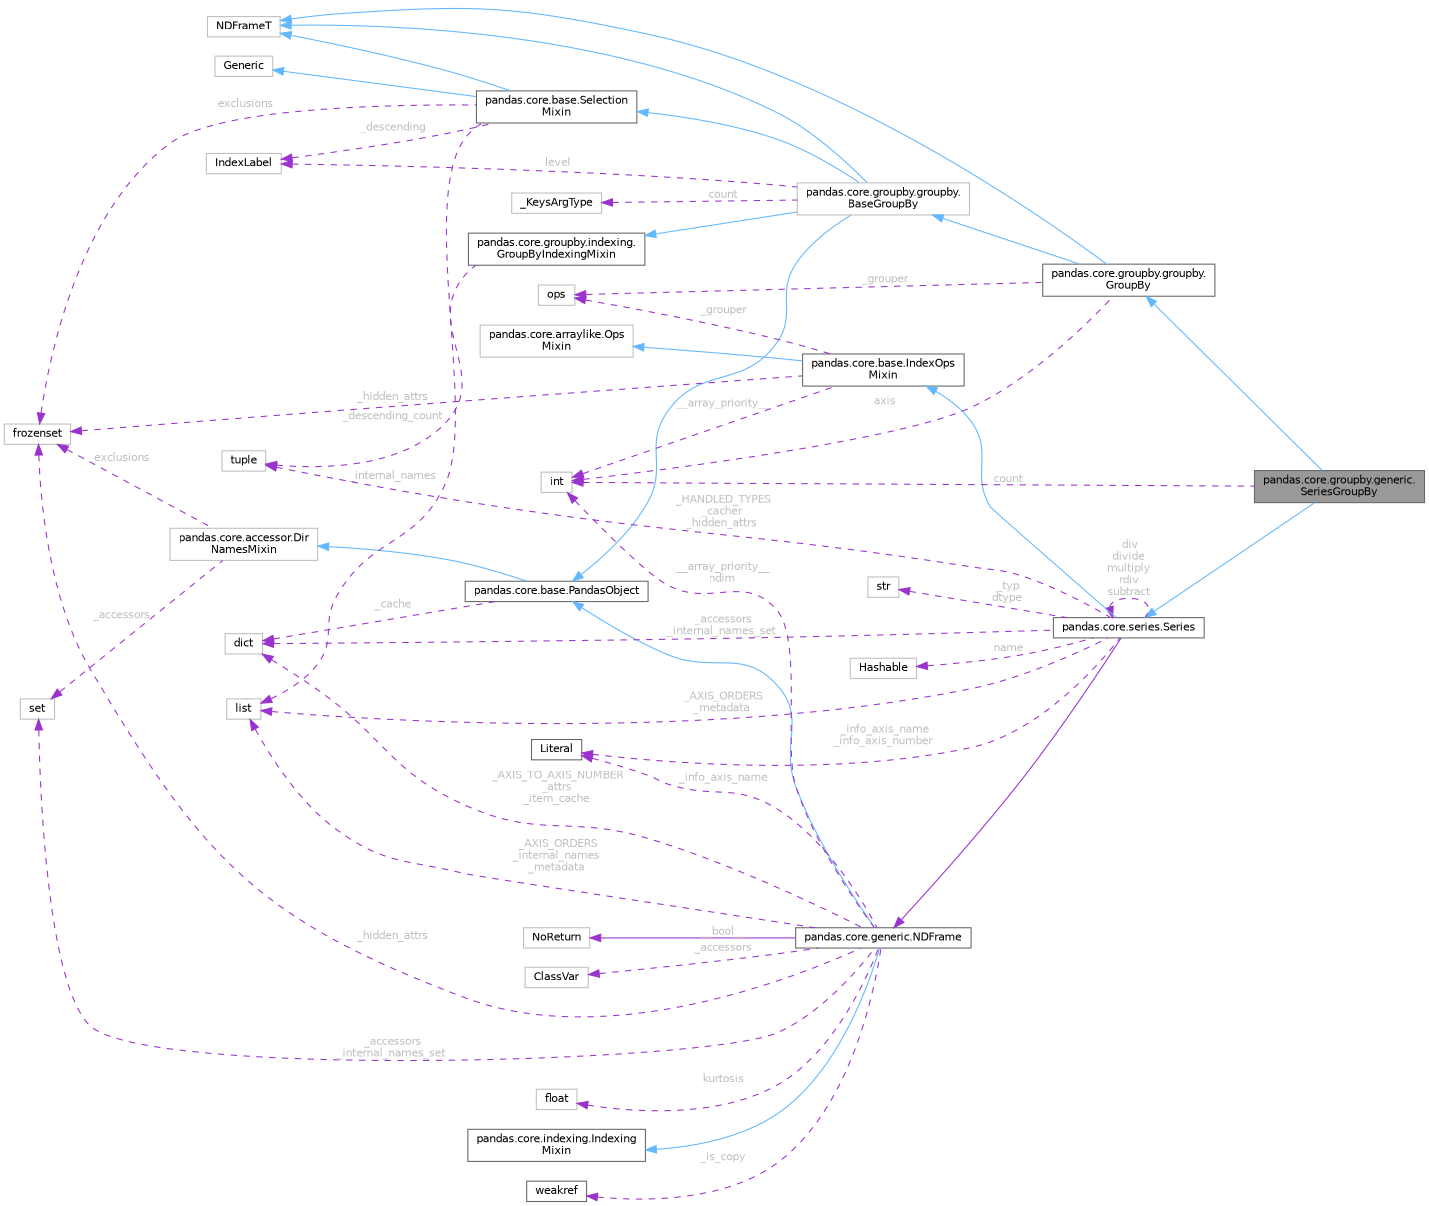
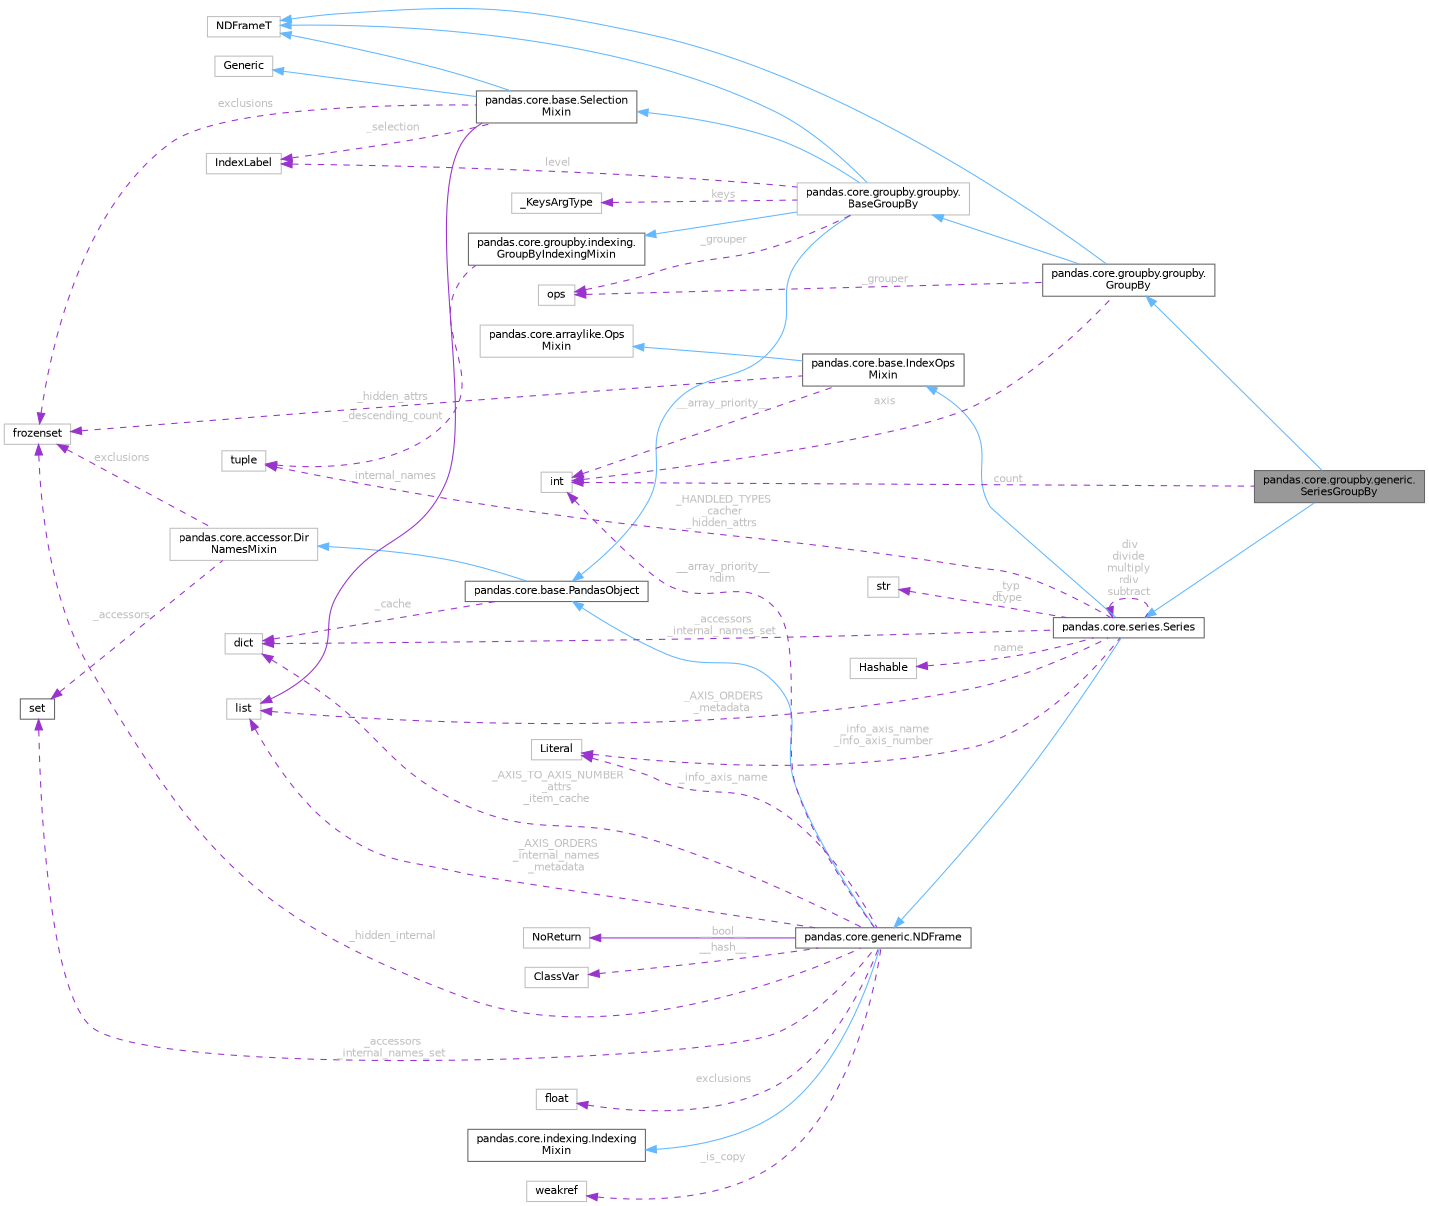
edge "pandas.core.base.Selection Mixin" -> "IndexLabel": label " _descending" -> " _selection"
edge "pandas.core.groupby.groupby. BaseGroupBy" -> "_KeysArgType": label " count" -> " keys"
edge "pandas.core.base.IndexOps Mixin" -> "ops": now "pandas.core.groupby.groupby. BaseGroupBy" -> "ops"
edge "pandas.core.base.Selection Mixin" -> "list": style dashed -> solid
node "set": color grey75 -> gray40
node "Literal": color gray40 -> grey75
edge "pandas.core.series.Series" -> "pandas.core.generic.NDFrame": color darkorchid3 -> steelblue1
edge "pandas.core.generic.NDFrame" -> "frozenset": label " _hidden_attrs" -> " _hidden_internal"
edge "pandas.core.generic.NDFrame" -> "ClassVar": label " _accessors" -> " __hash__"
edge "pandas.core.generic.NDFrame" -> "float": label " kurtosis" -> " exclusions"
node "weakref": color gray40 -> grey75
